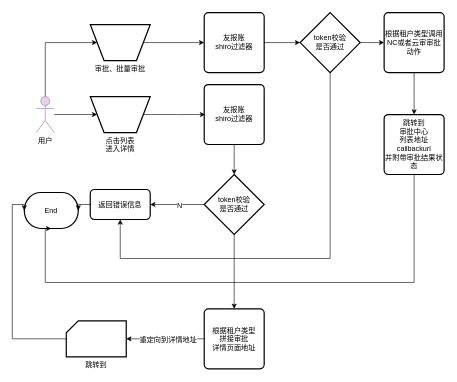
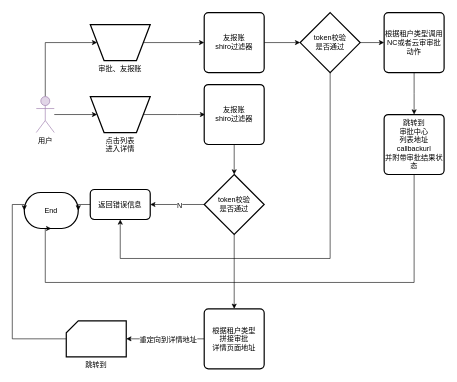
node "审批、批量审批": label "审批、批量审批" -> "审批、友报账"
